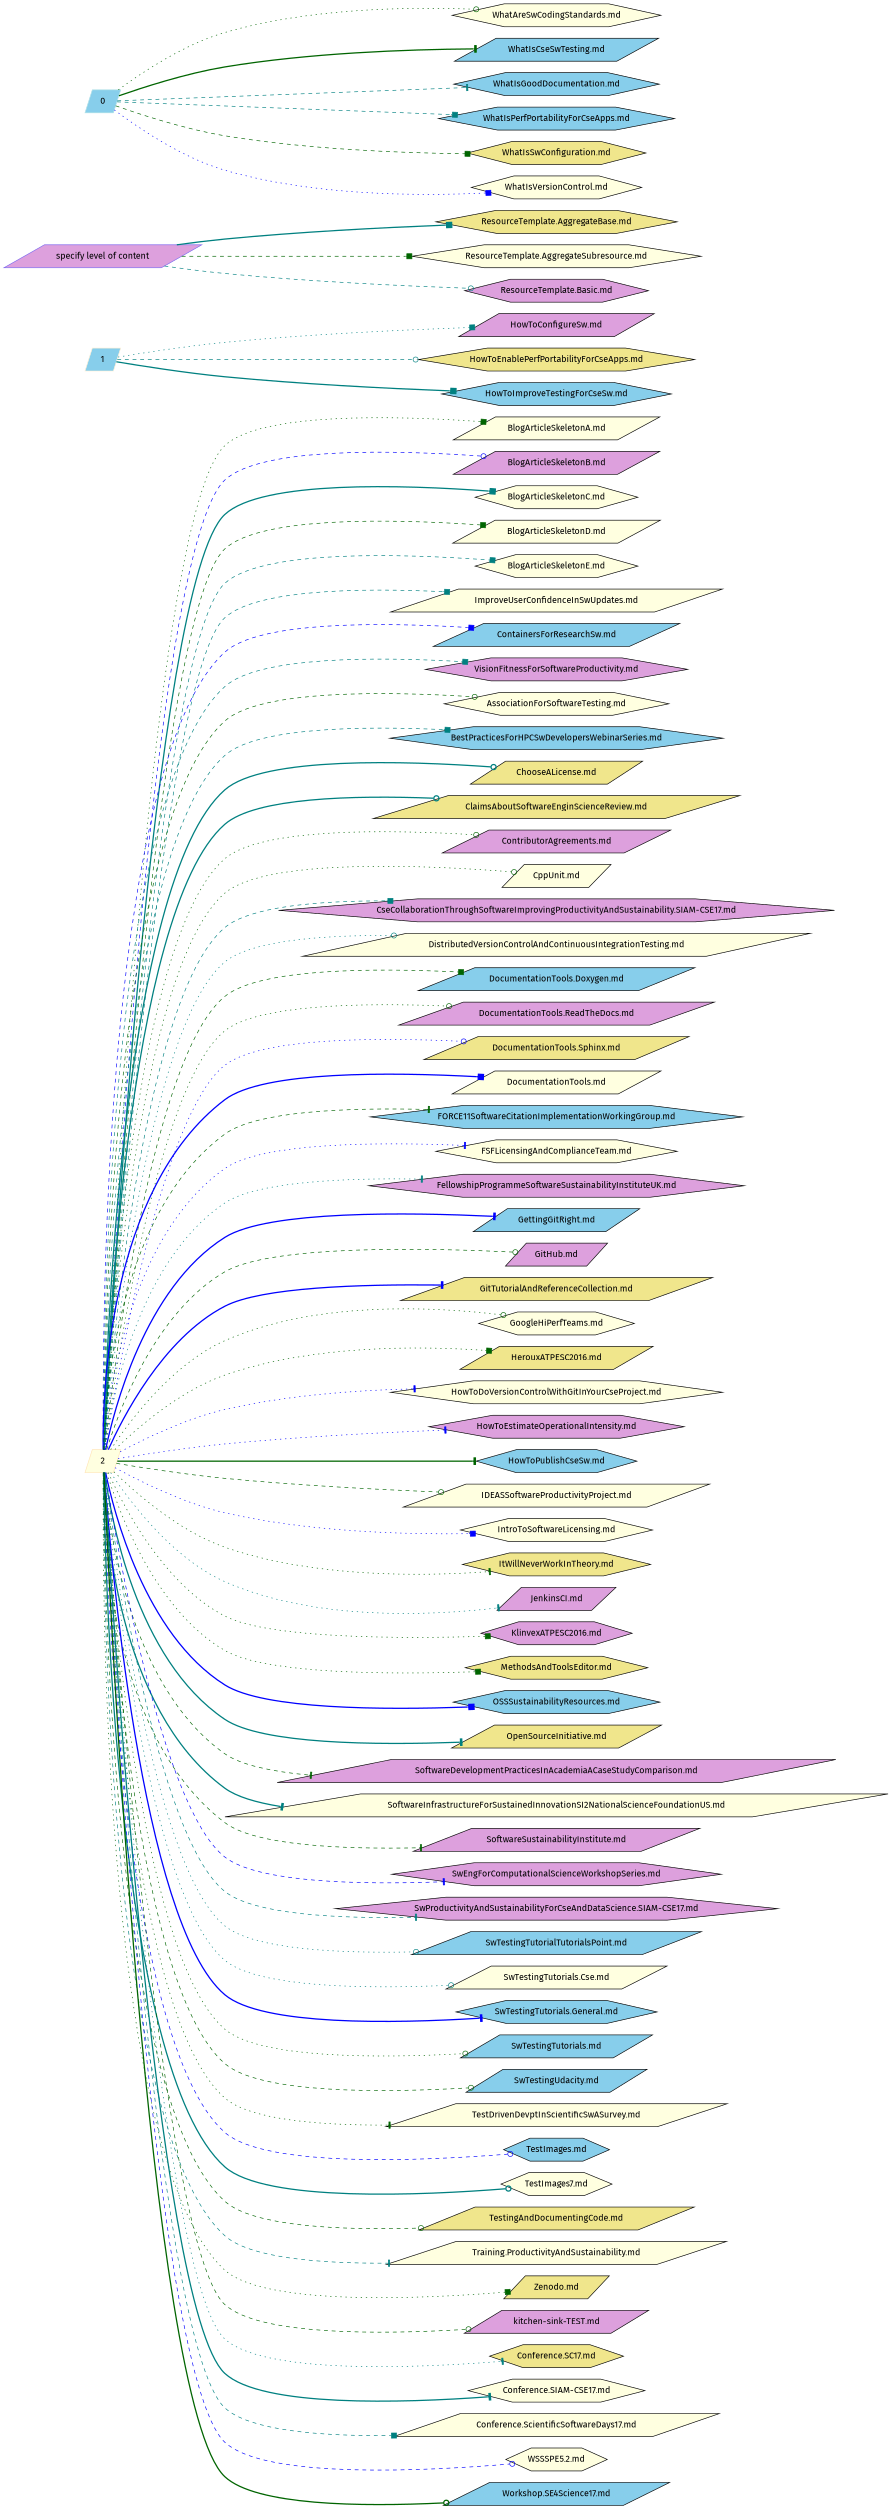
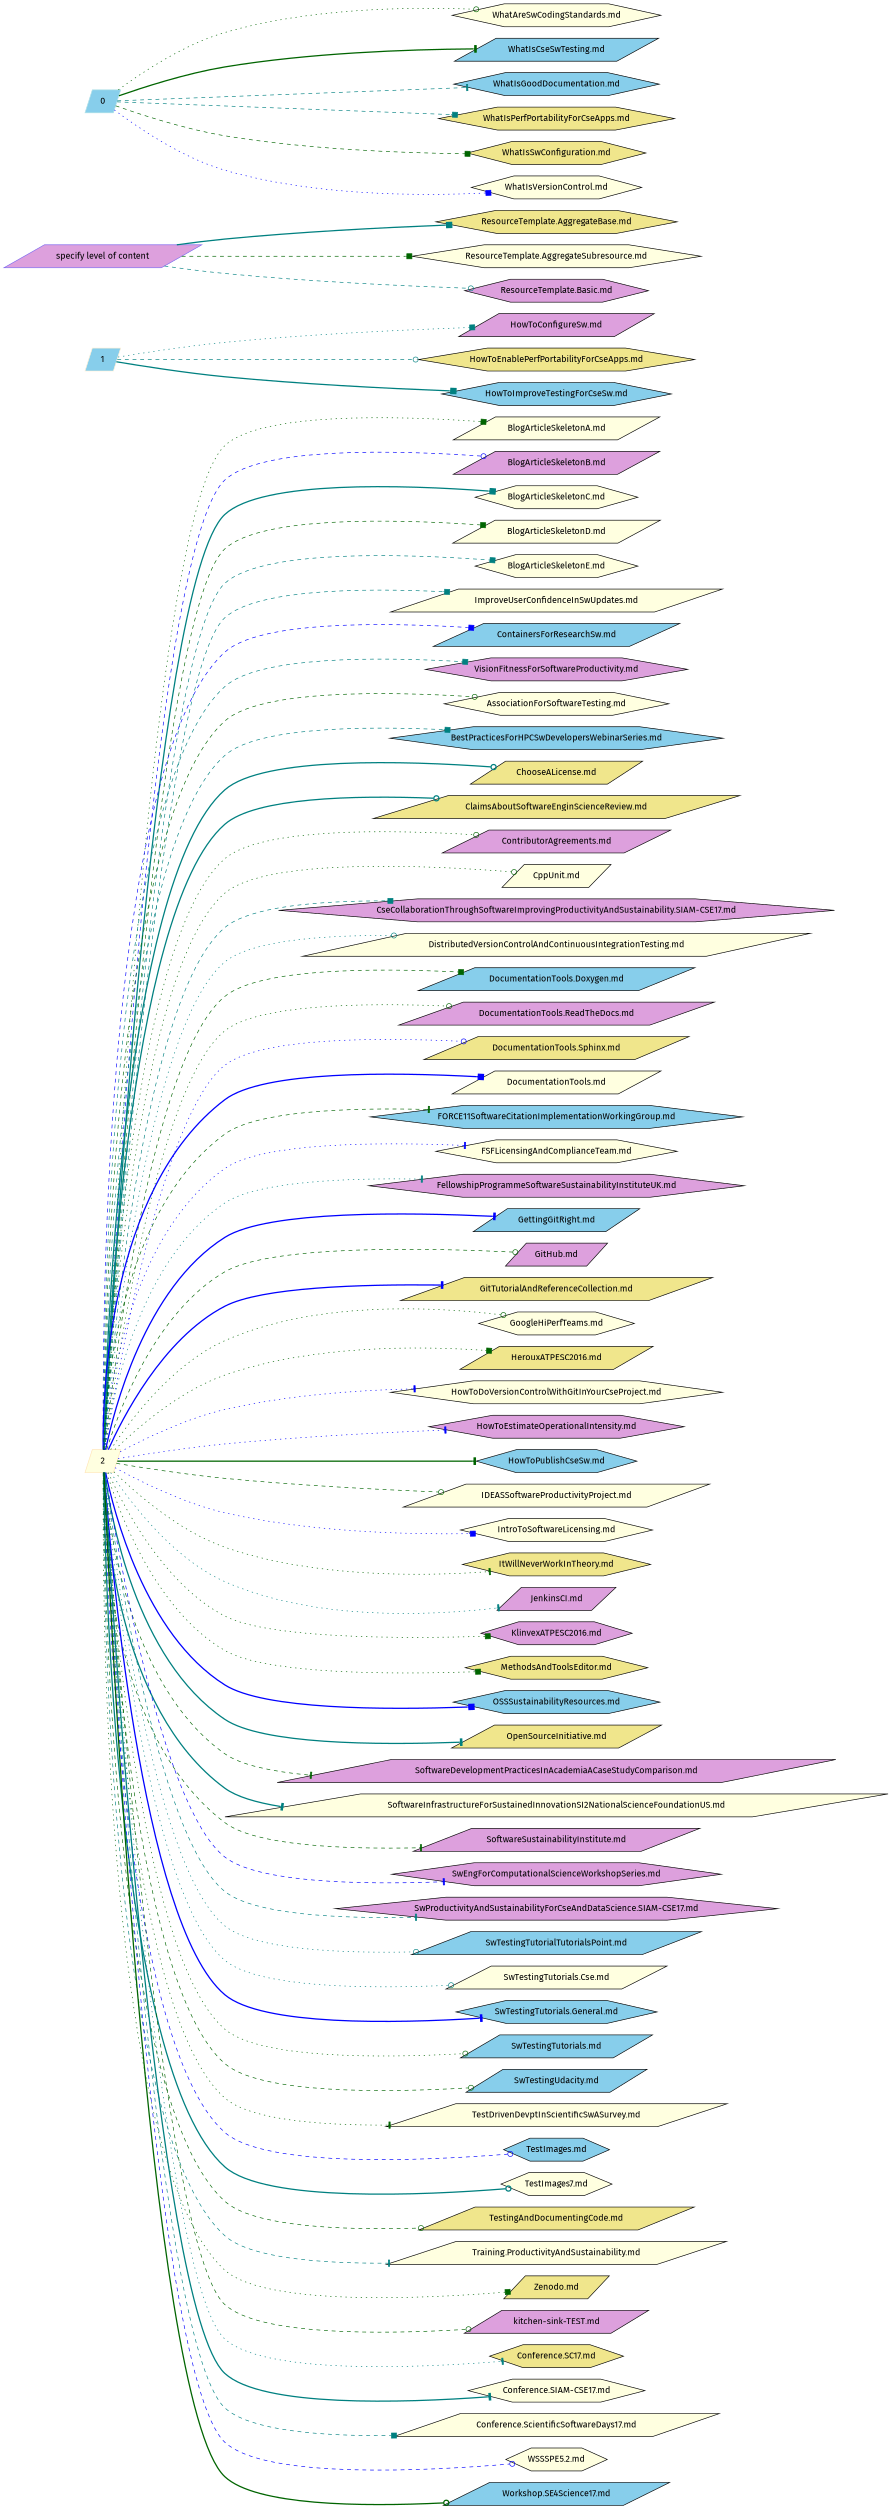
node "WhatIsPerfPortabilityForCseApps.md": fillcolor skyblue -> khaki
